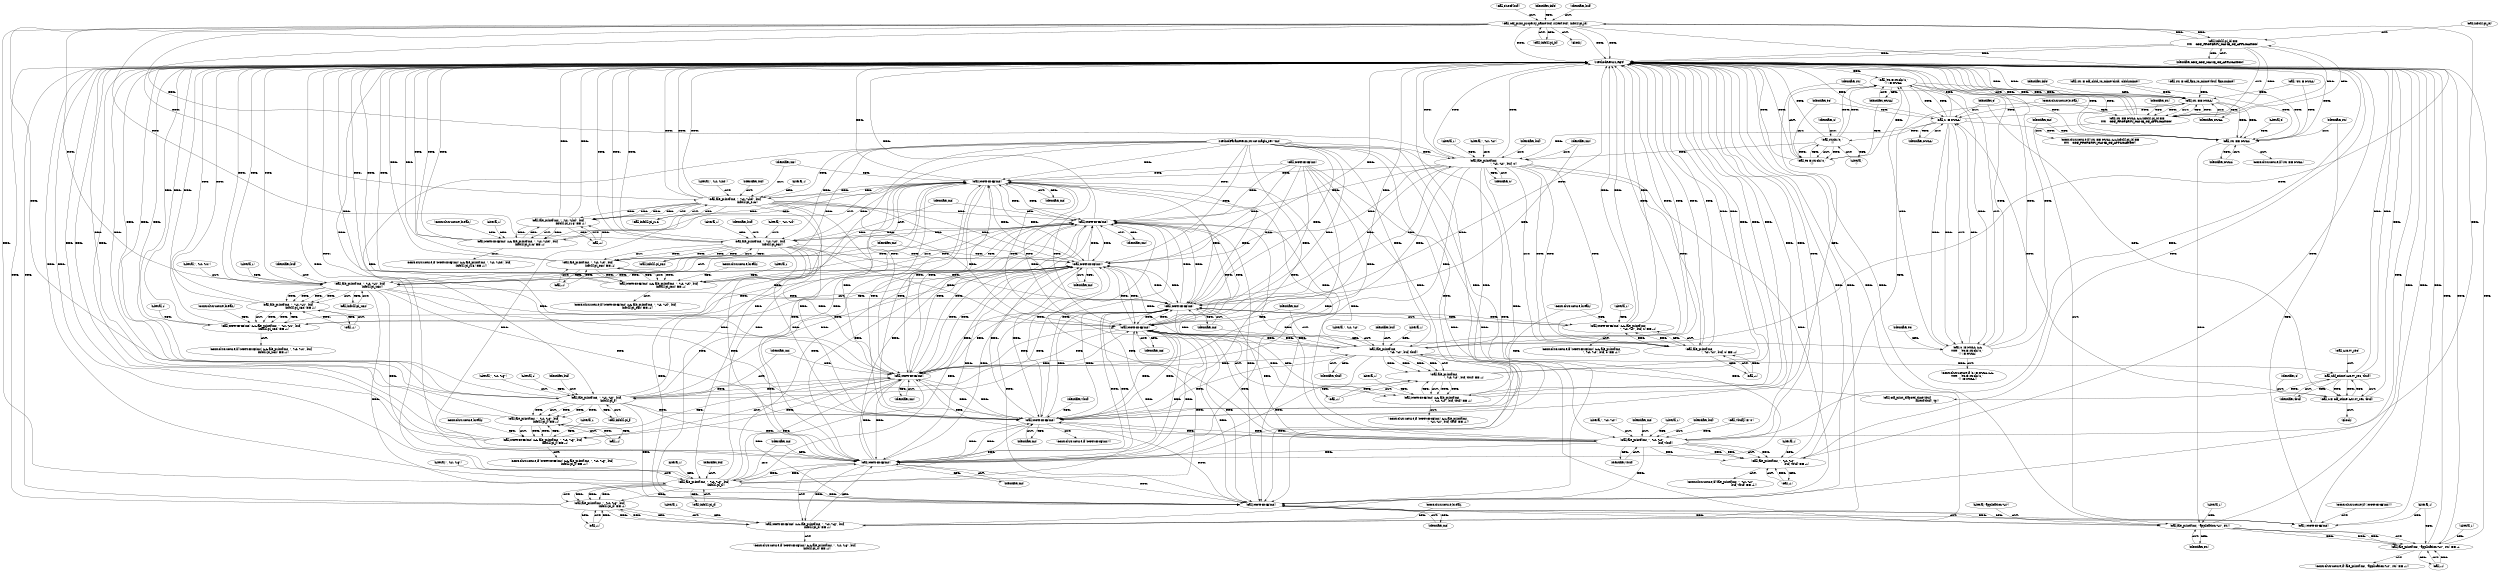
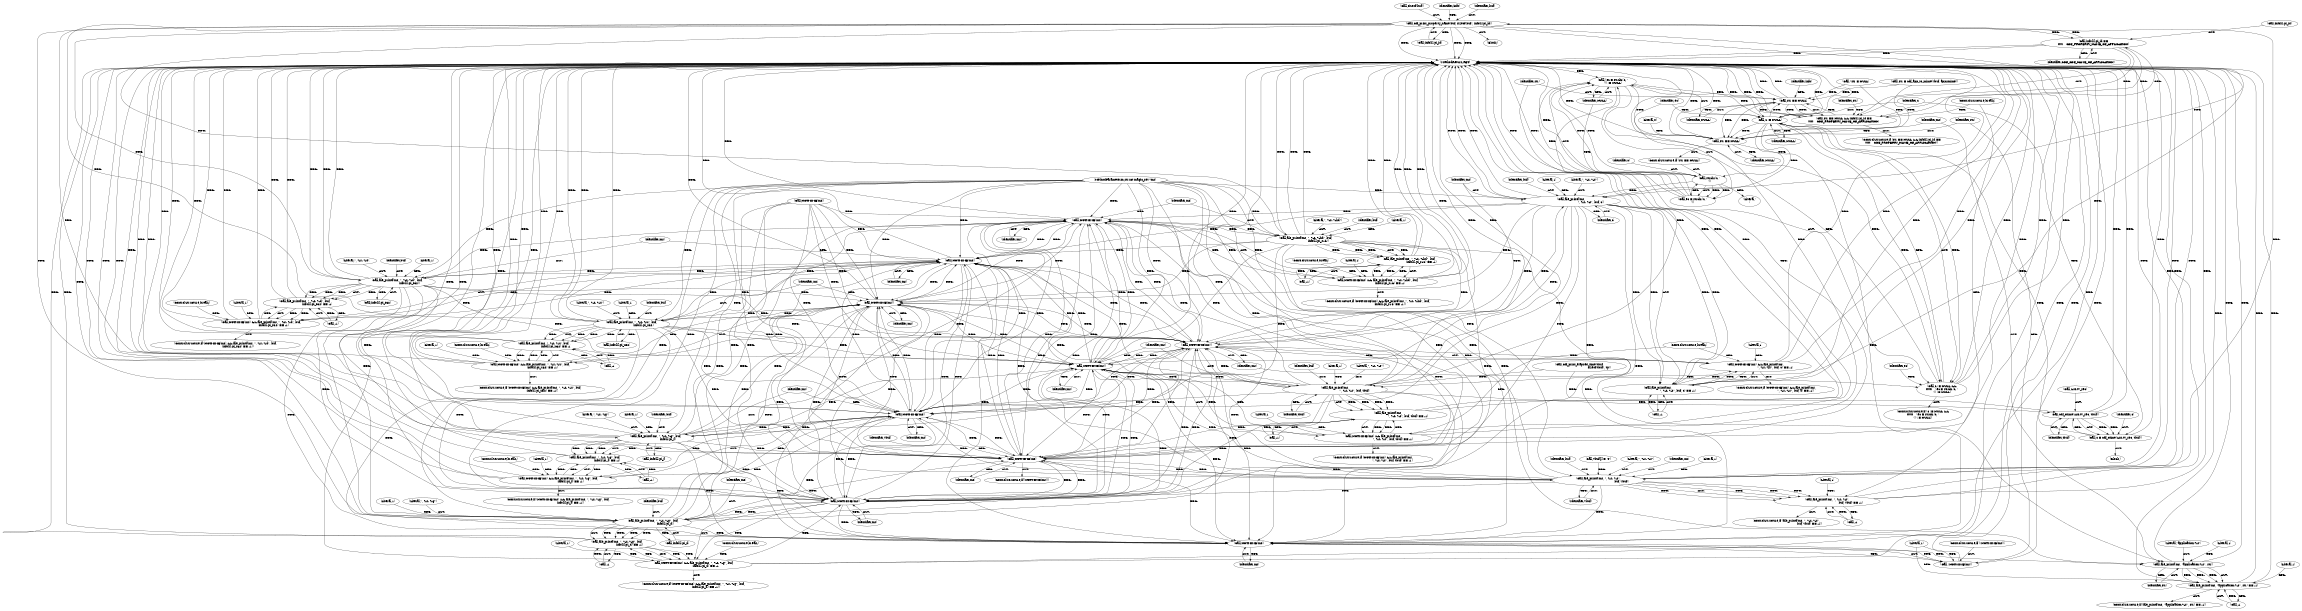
node "(Call,str = cdf_clsid_to_mime(clsid, clsid2mime))": removed
edge "(Call,(ec = strchr(c, ' ')) != NULL)" -> "(Call,c != NULL)": label "DDG: " -> "AST: "
edge "(Literal,' ')" -> "(Call,strchr(c, ' '))": now "(ControlStructure,if (str == NULL))" -> "(Call,strchr(c, ' '))"
node "(Call,info[i].pi_s16)": removed
edge "(Call,cdf_ctime(&ts.tv_sec, tbuf))" -> "(Call,cdf_print_elapsed_time(tbuf, sizeof(tbuf), tp))": reversed
